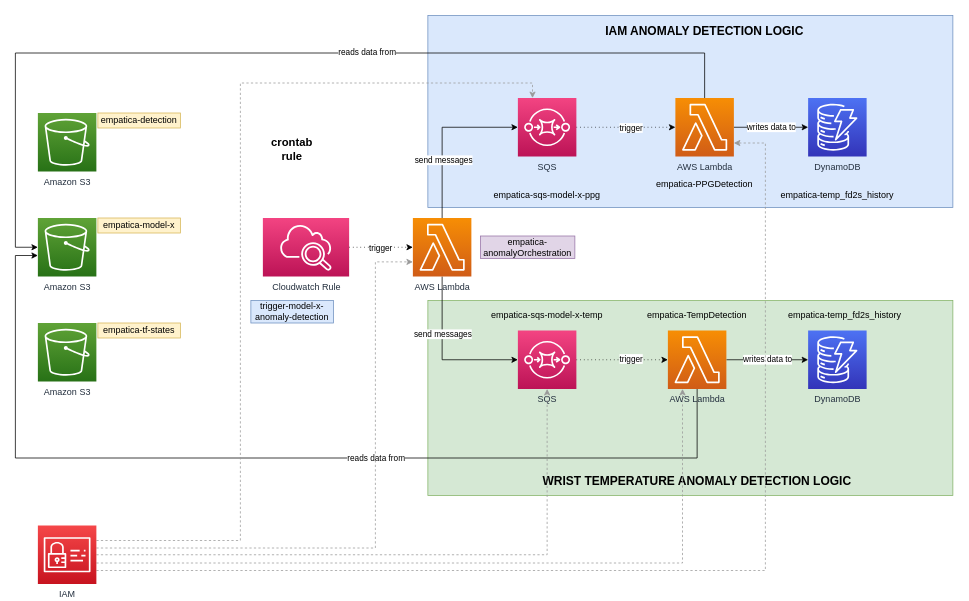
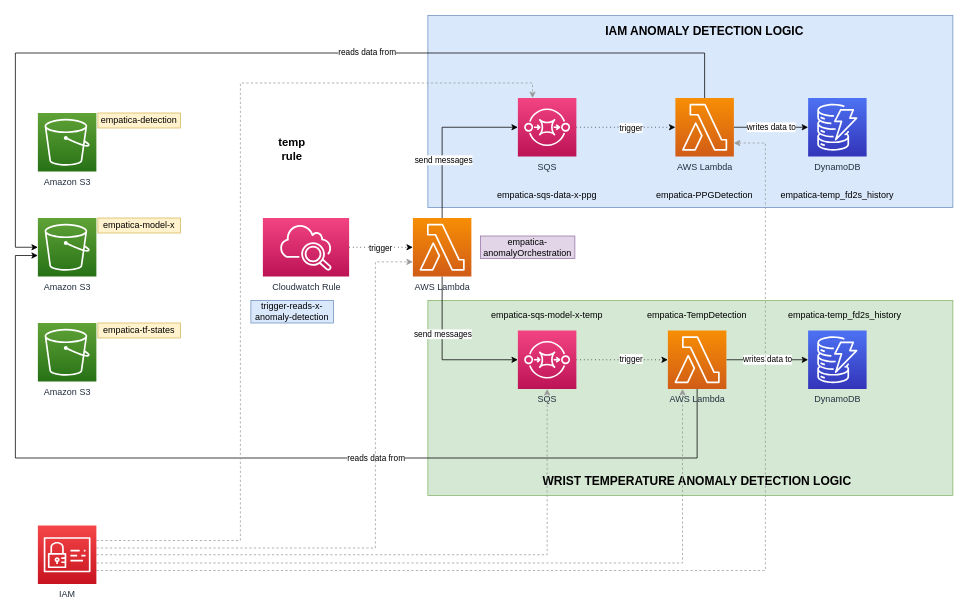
node "crontab rule": label "crontab rule" -> "temp rule"
node "empatica-PPGDetection": moved (705, 184) -> (705, 195)
node "empatica-sqs-model-x-ppg": label "empatica-sqs-model-x-ppg" -> "empatica-sqs-data-x-ppg"
node "trigger-model-x-anomaly-detection": label "trigger-model-x-anomaly-detection" -> "trigger-reads-x-anomaly-detection"
